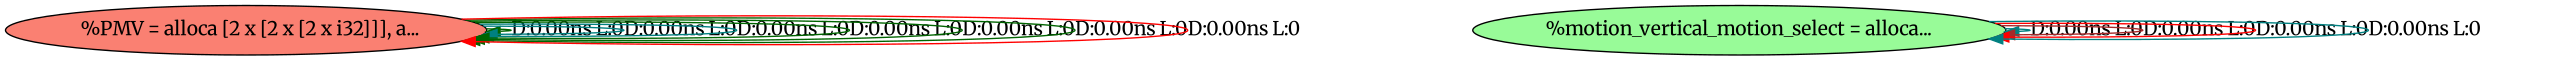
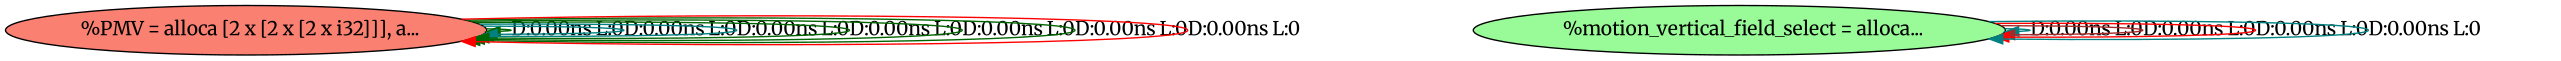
node "%motion_vertical_motion_select = alloca...": label "%motion_vertical_motion_select = alloca..." -> "%motion_vertical_field_select = alloca..."
